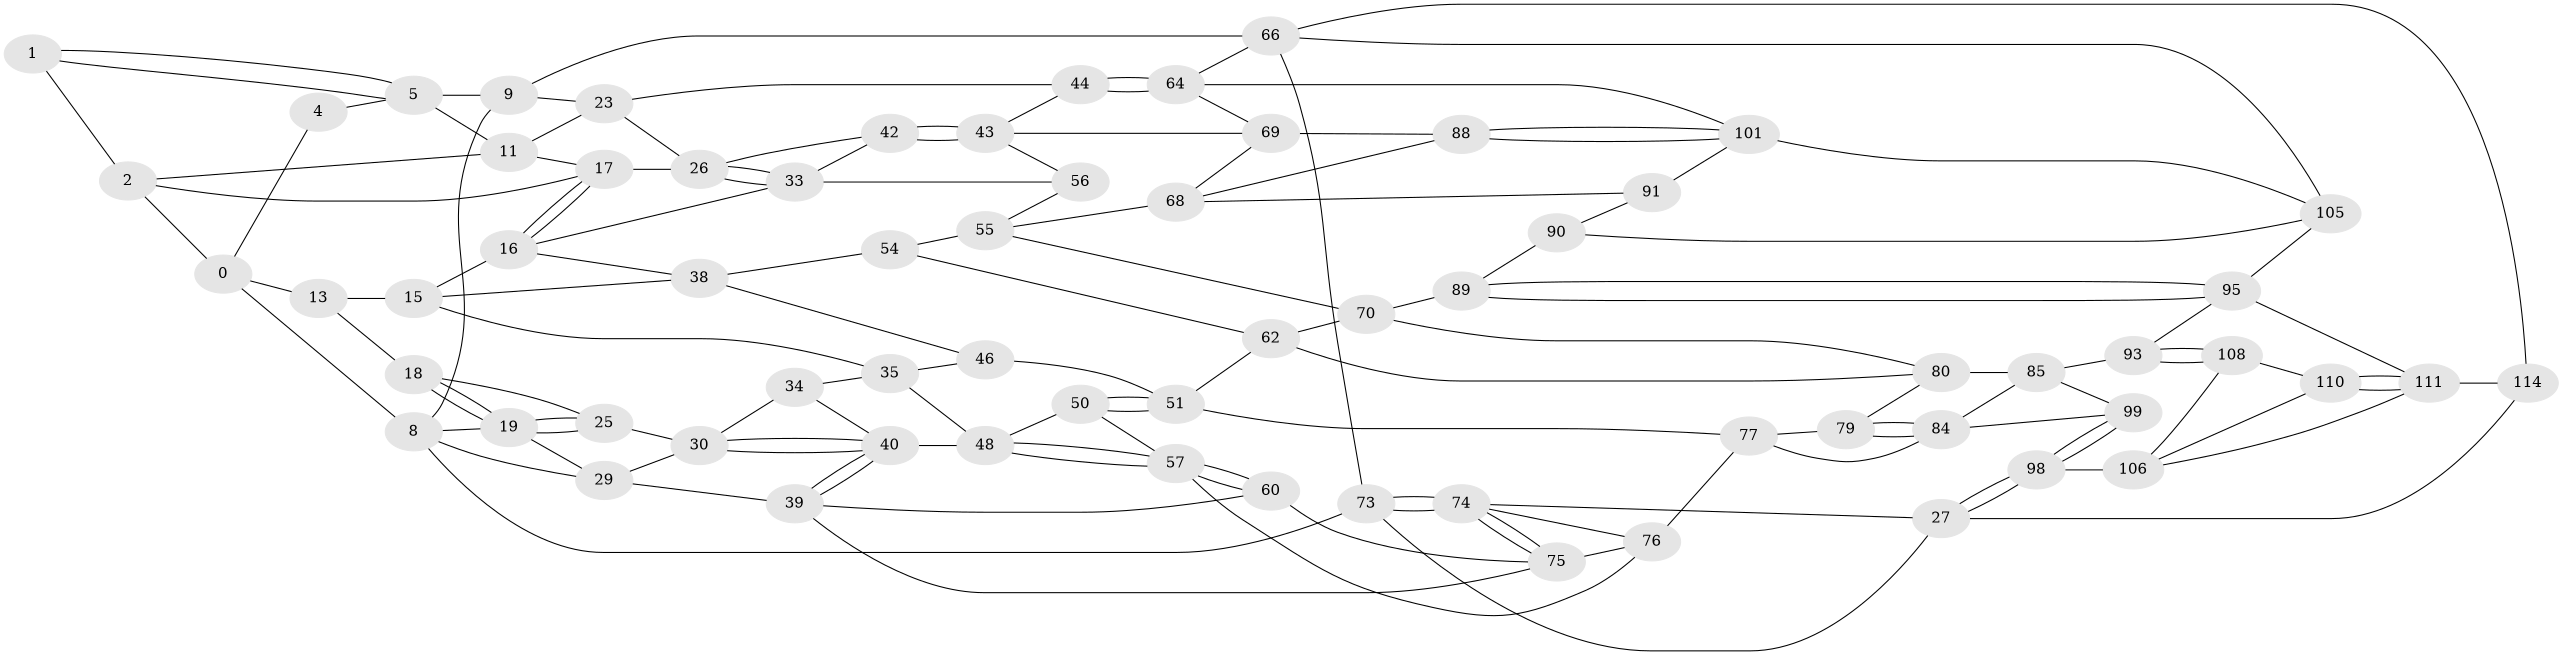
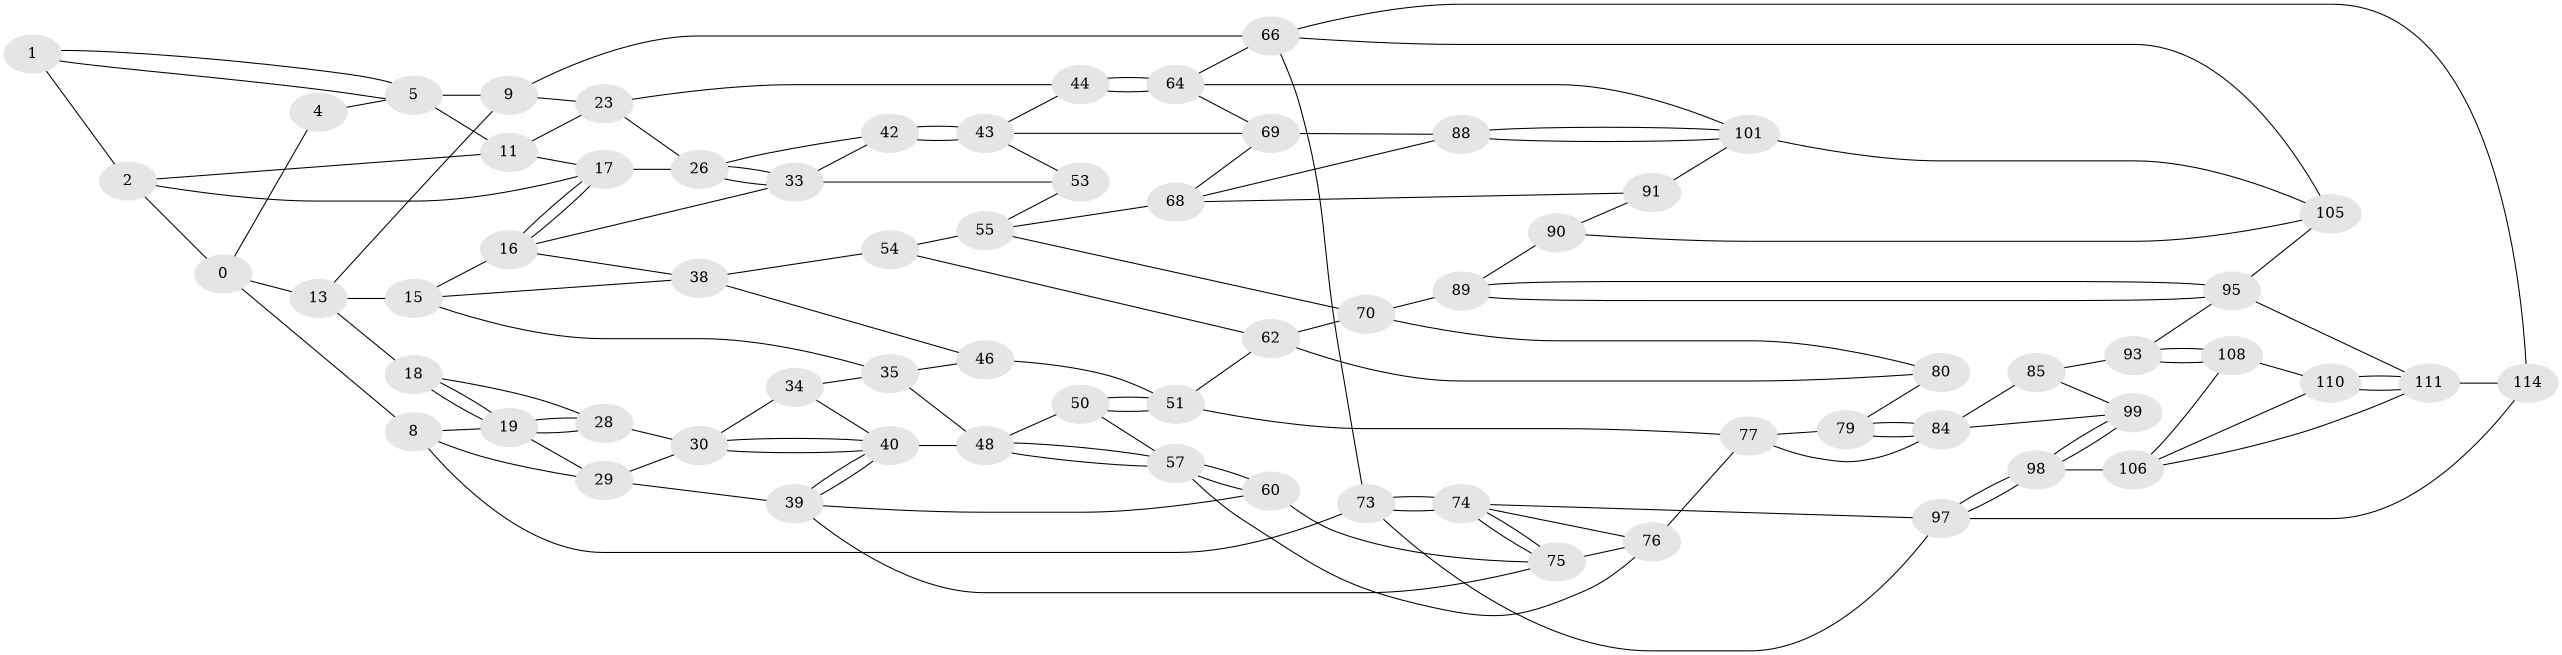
node "56": label "56" -> "53"
edge "9" -- "8": now "9" -- "13"
edge "80" -- "85": removed
node "25": label "25" -> "28"
node "27": label "27" -> "97"
